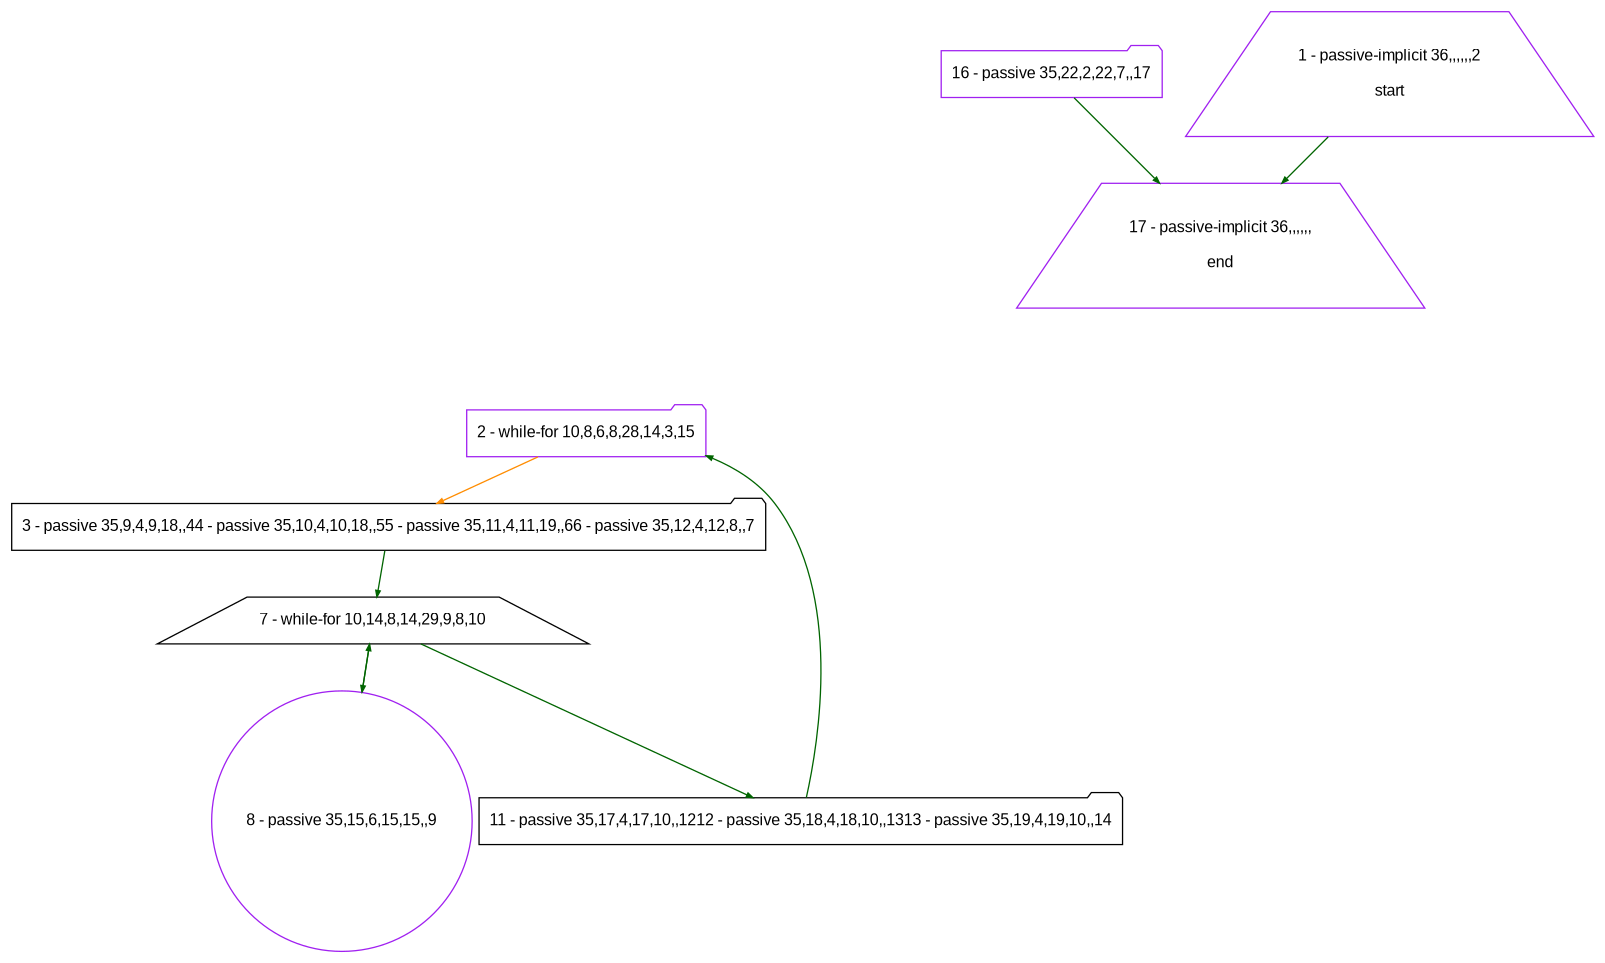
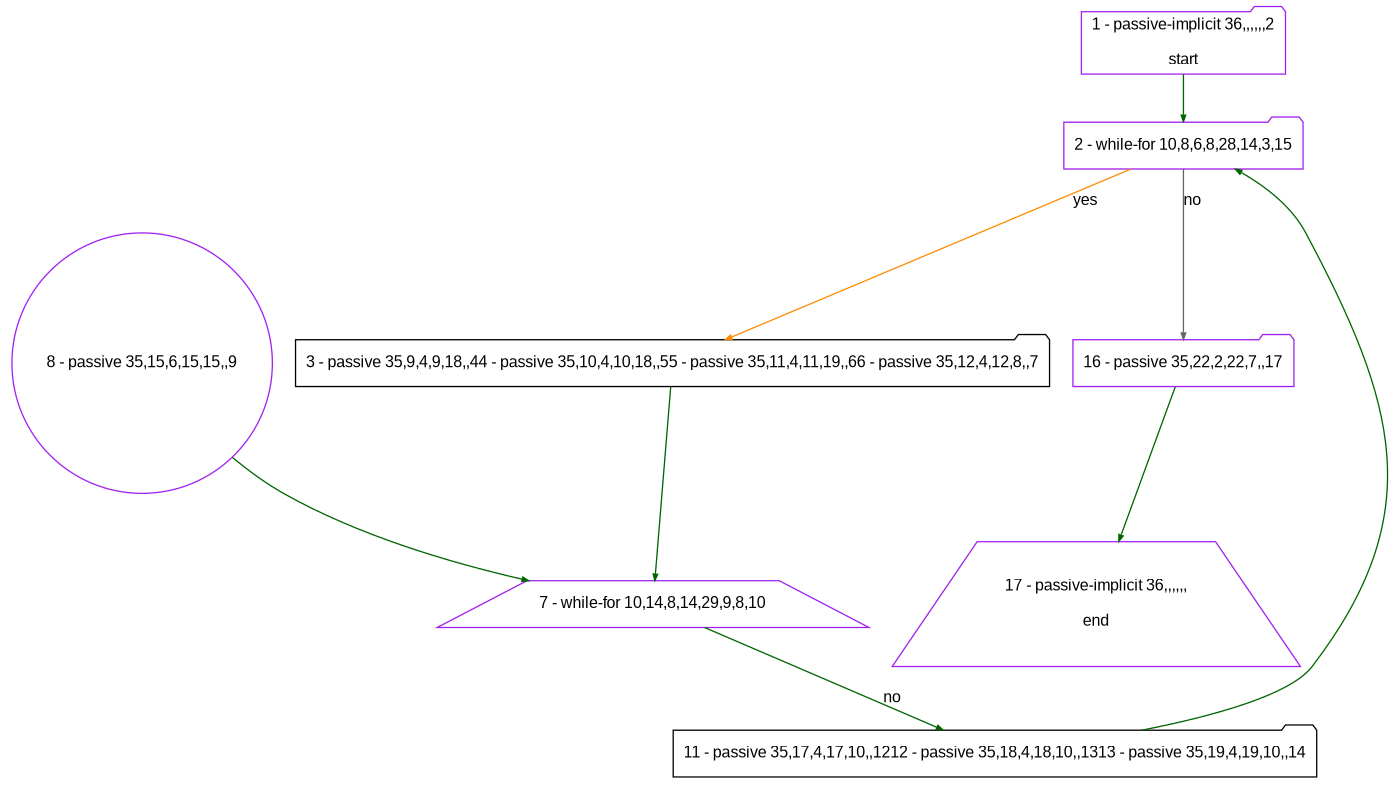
node "1 - passive-implicit 36,,,,,,2 start": shape trapezium -> folder
edge "1 - passive-implicit 36,,,,,,2 start" -> "17 - passive-implicit 36,,,,,, end": now "1 - passive-implicit 36,,,,,,2 start" -> "2 - while-for 10,8,6,8,28,14,3,15"
edge "2 - while-for 10,8,6,8,28,14,3,15" -> "16 - passive 35,22,2,22,7,,17": added, label "no"
node "7 - while-for 10,14,8,14,29,9,8,10": color black -> purple
edge "7 - while-for 10,14,8,14,29,9,8,10" -> "8 - passive 35,15,6,15,15,,9": removed, label "yes"
